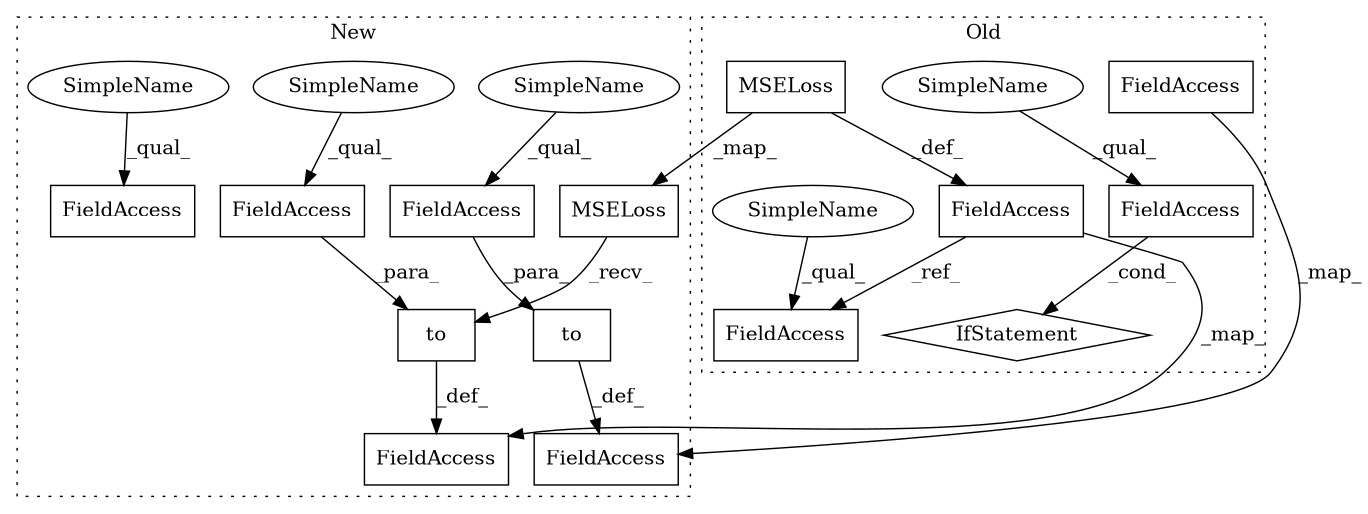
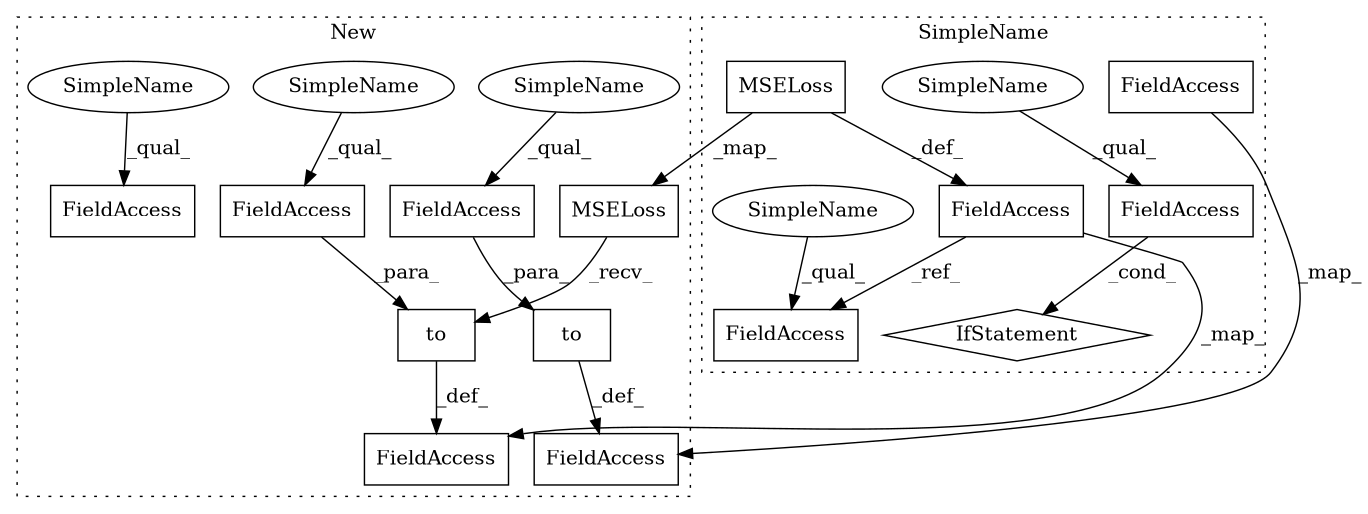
cluster "Old": label "Old" -> "SimpleName"
